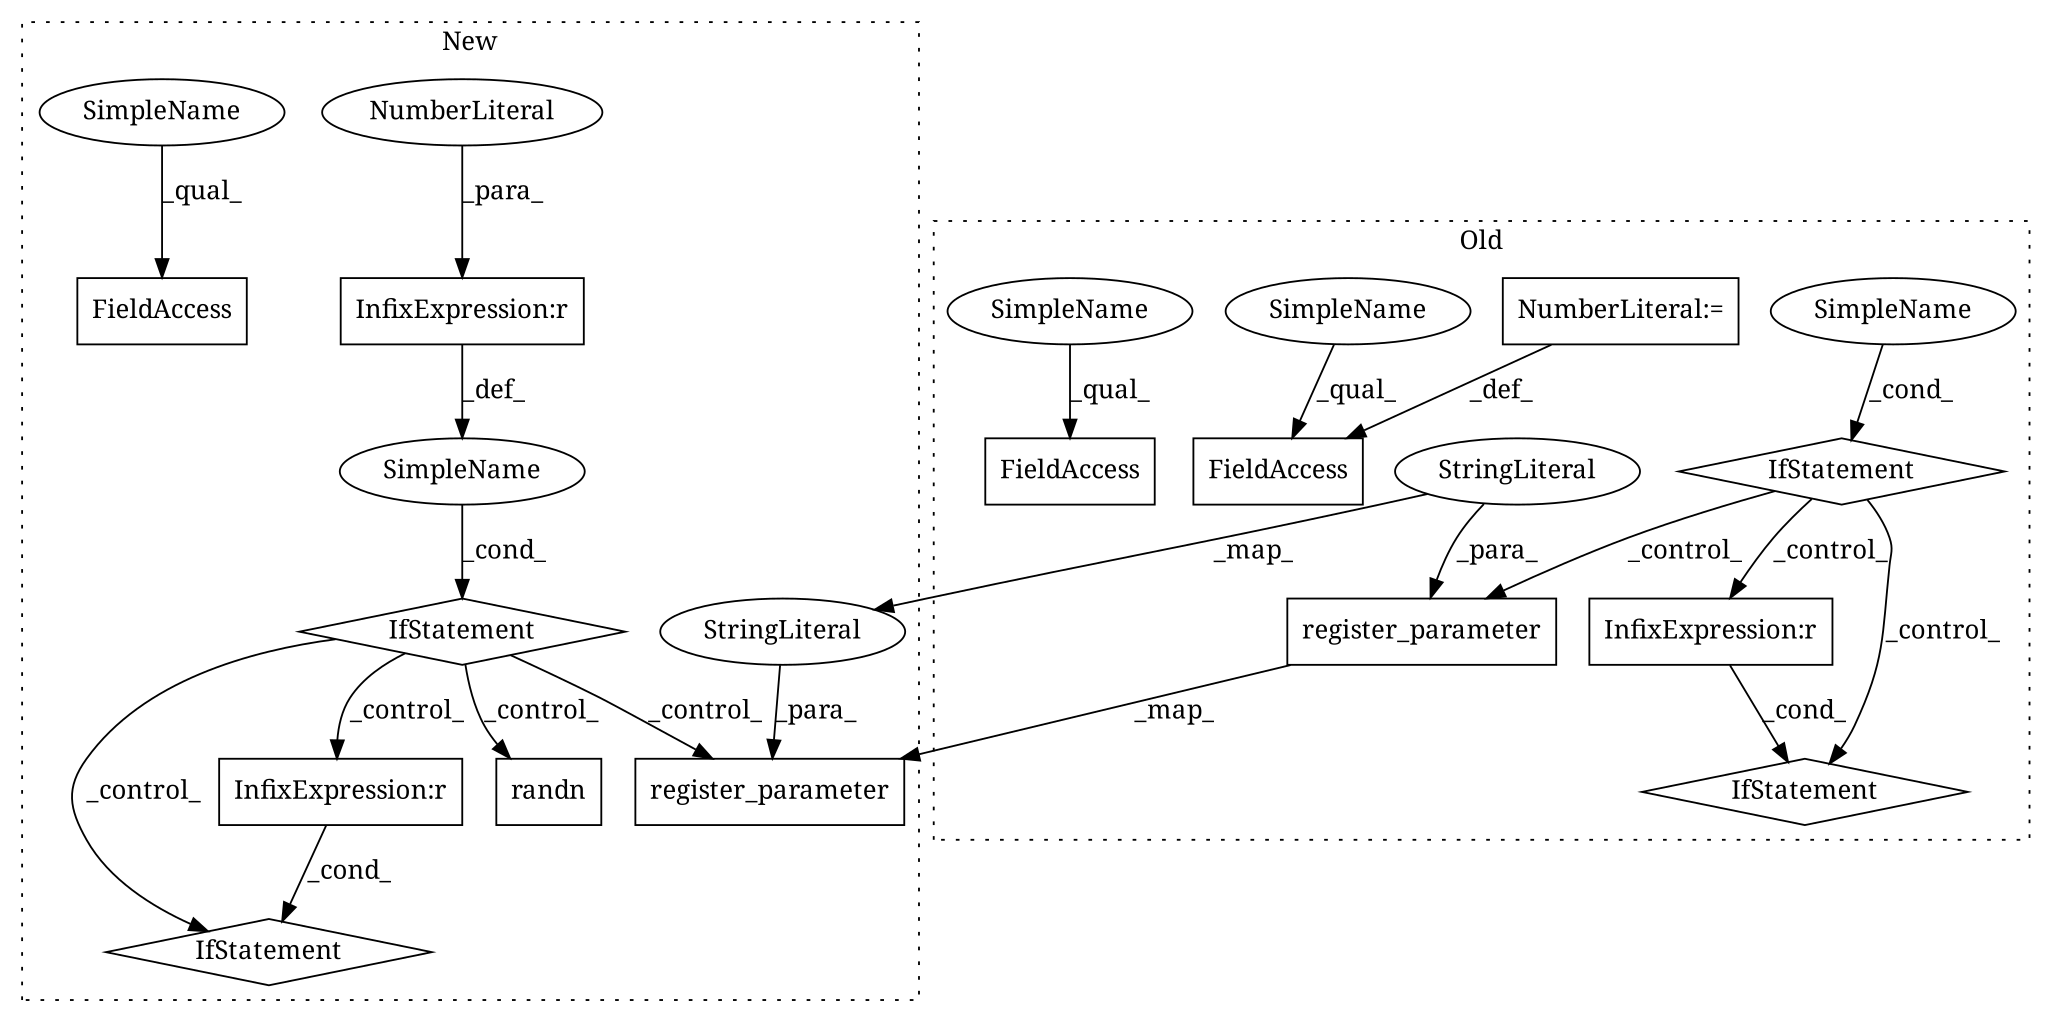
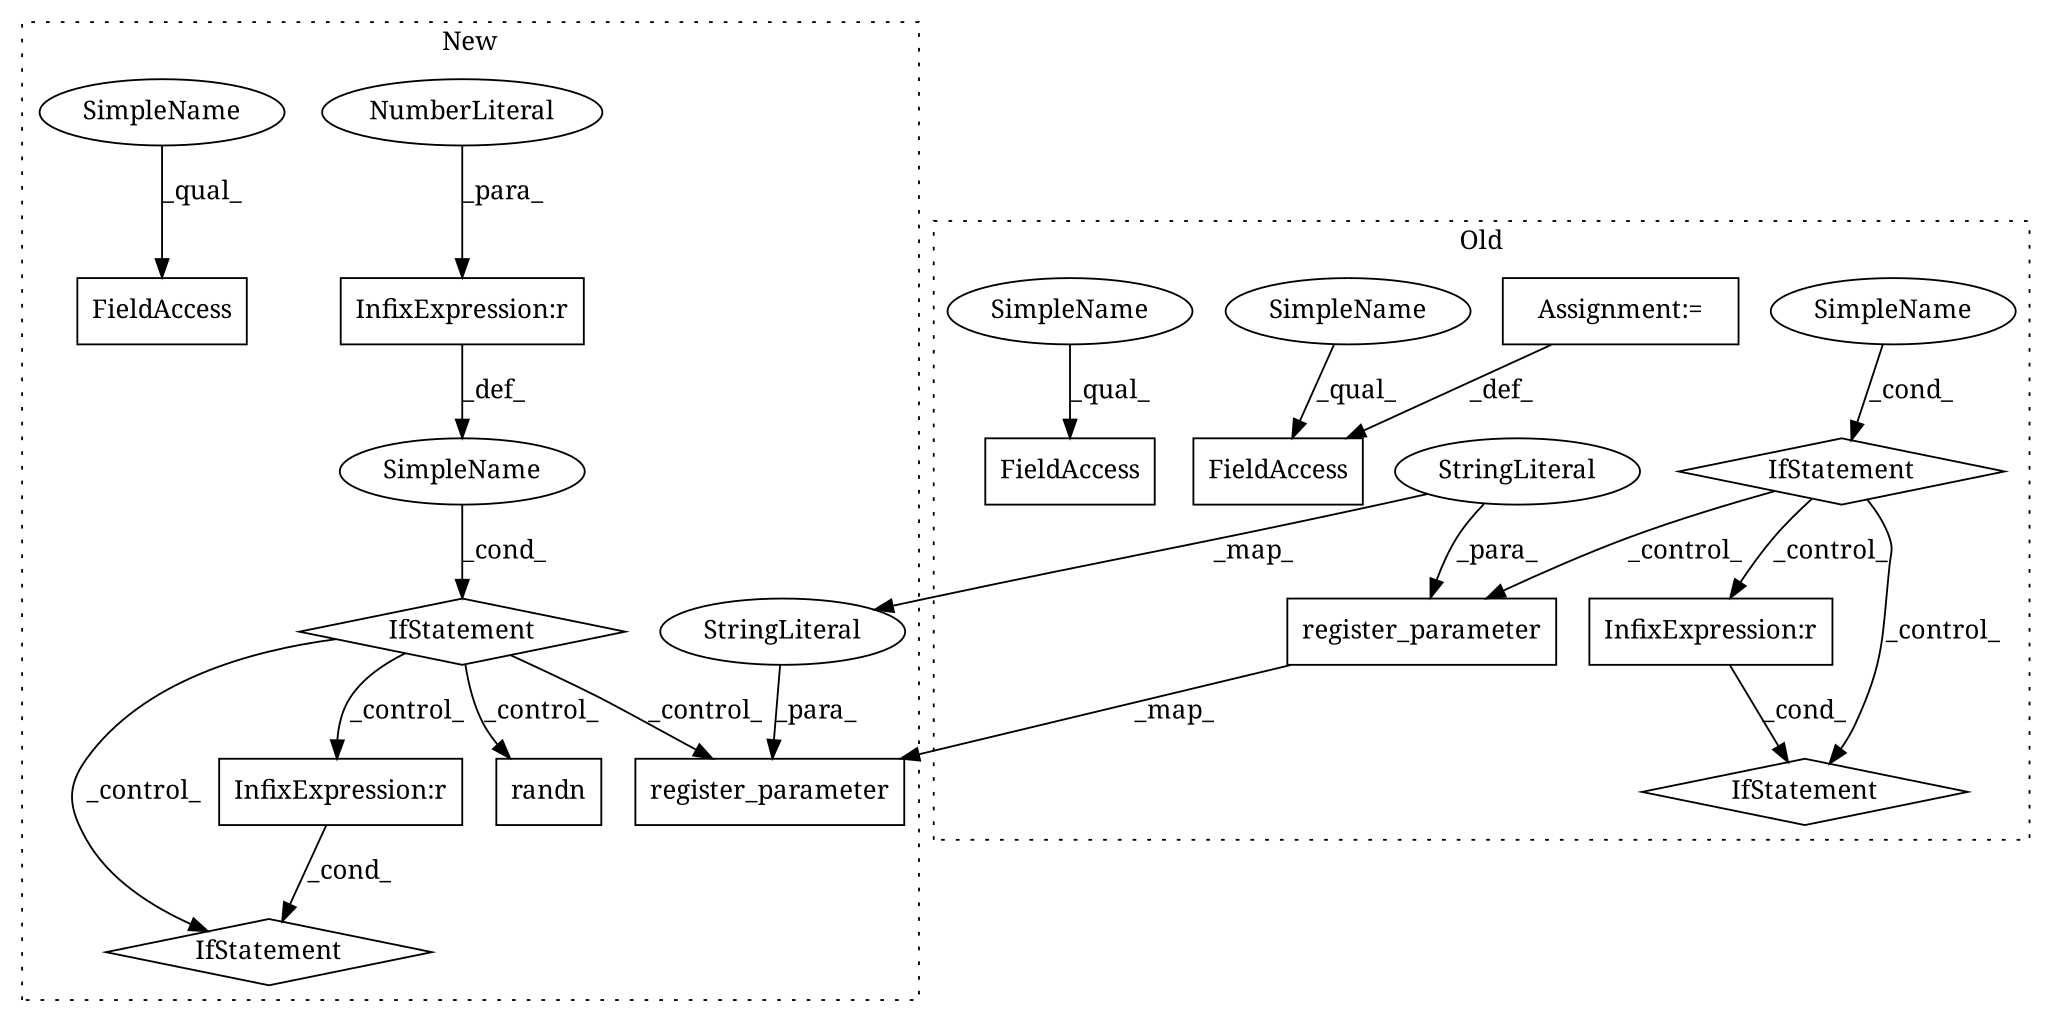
node "NumberLiteral:=": label "NumberLiteral:=" -> "Assignment:="
